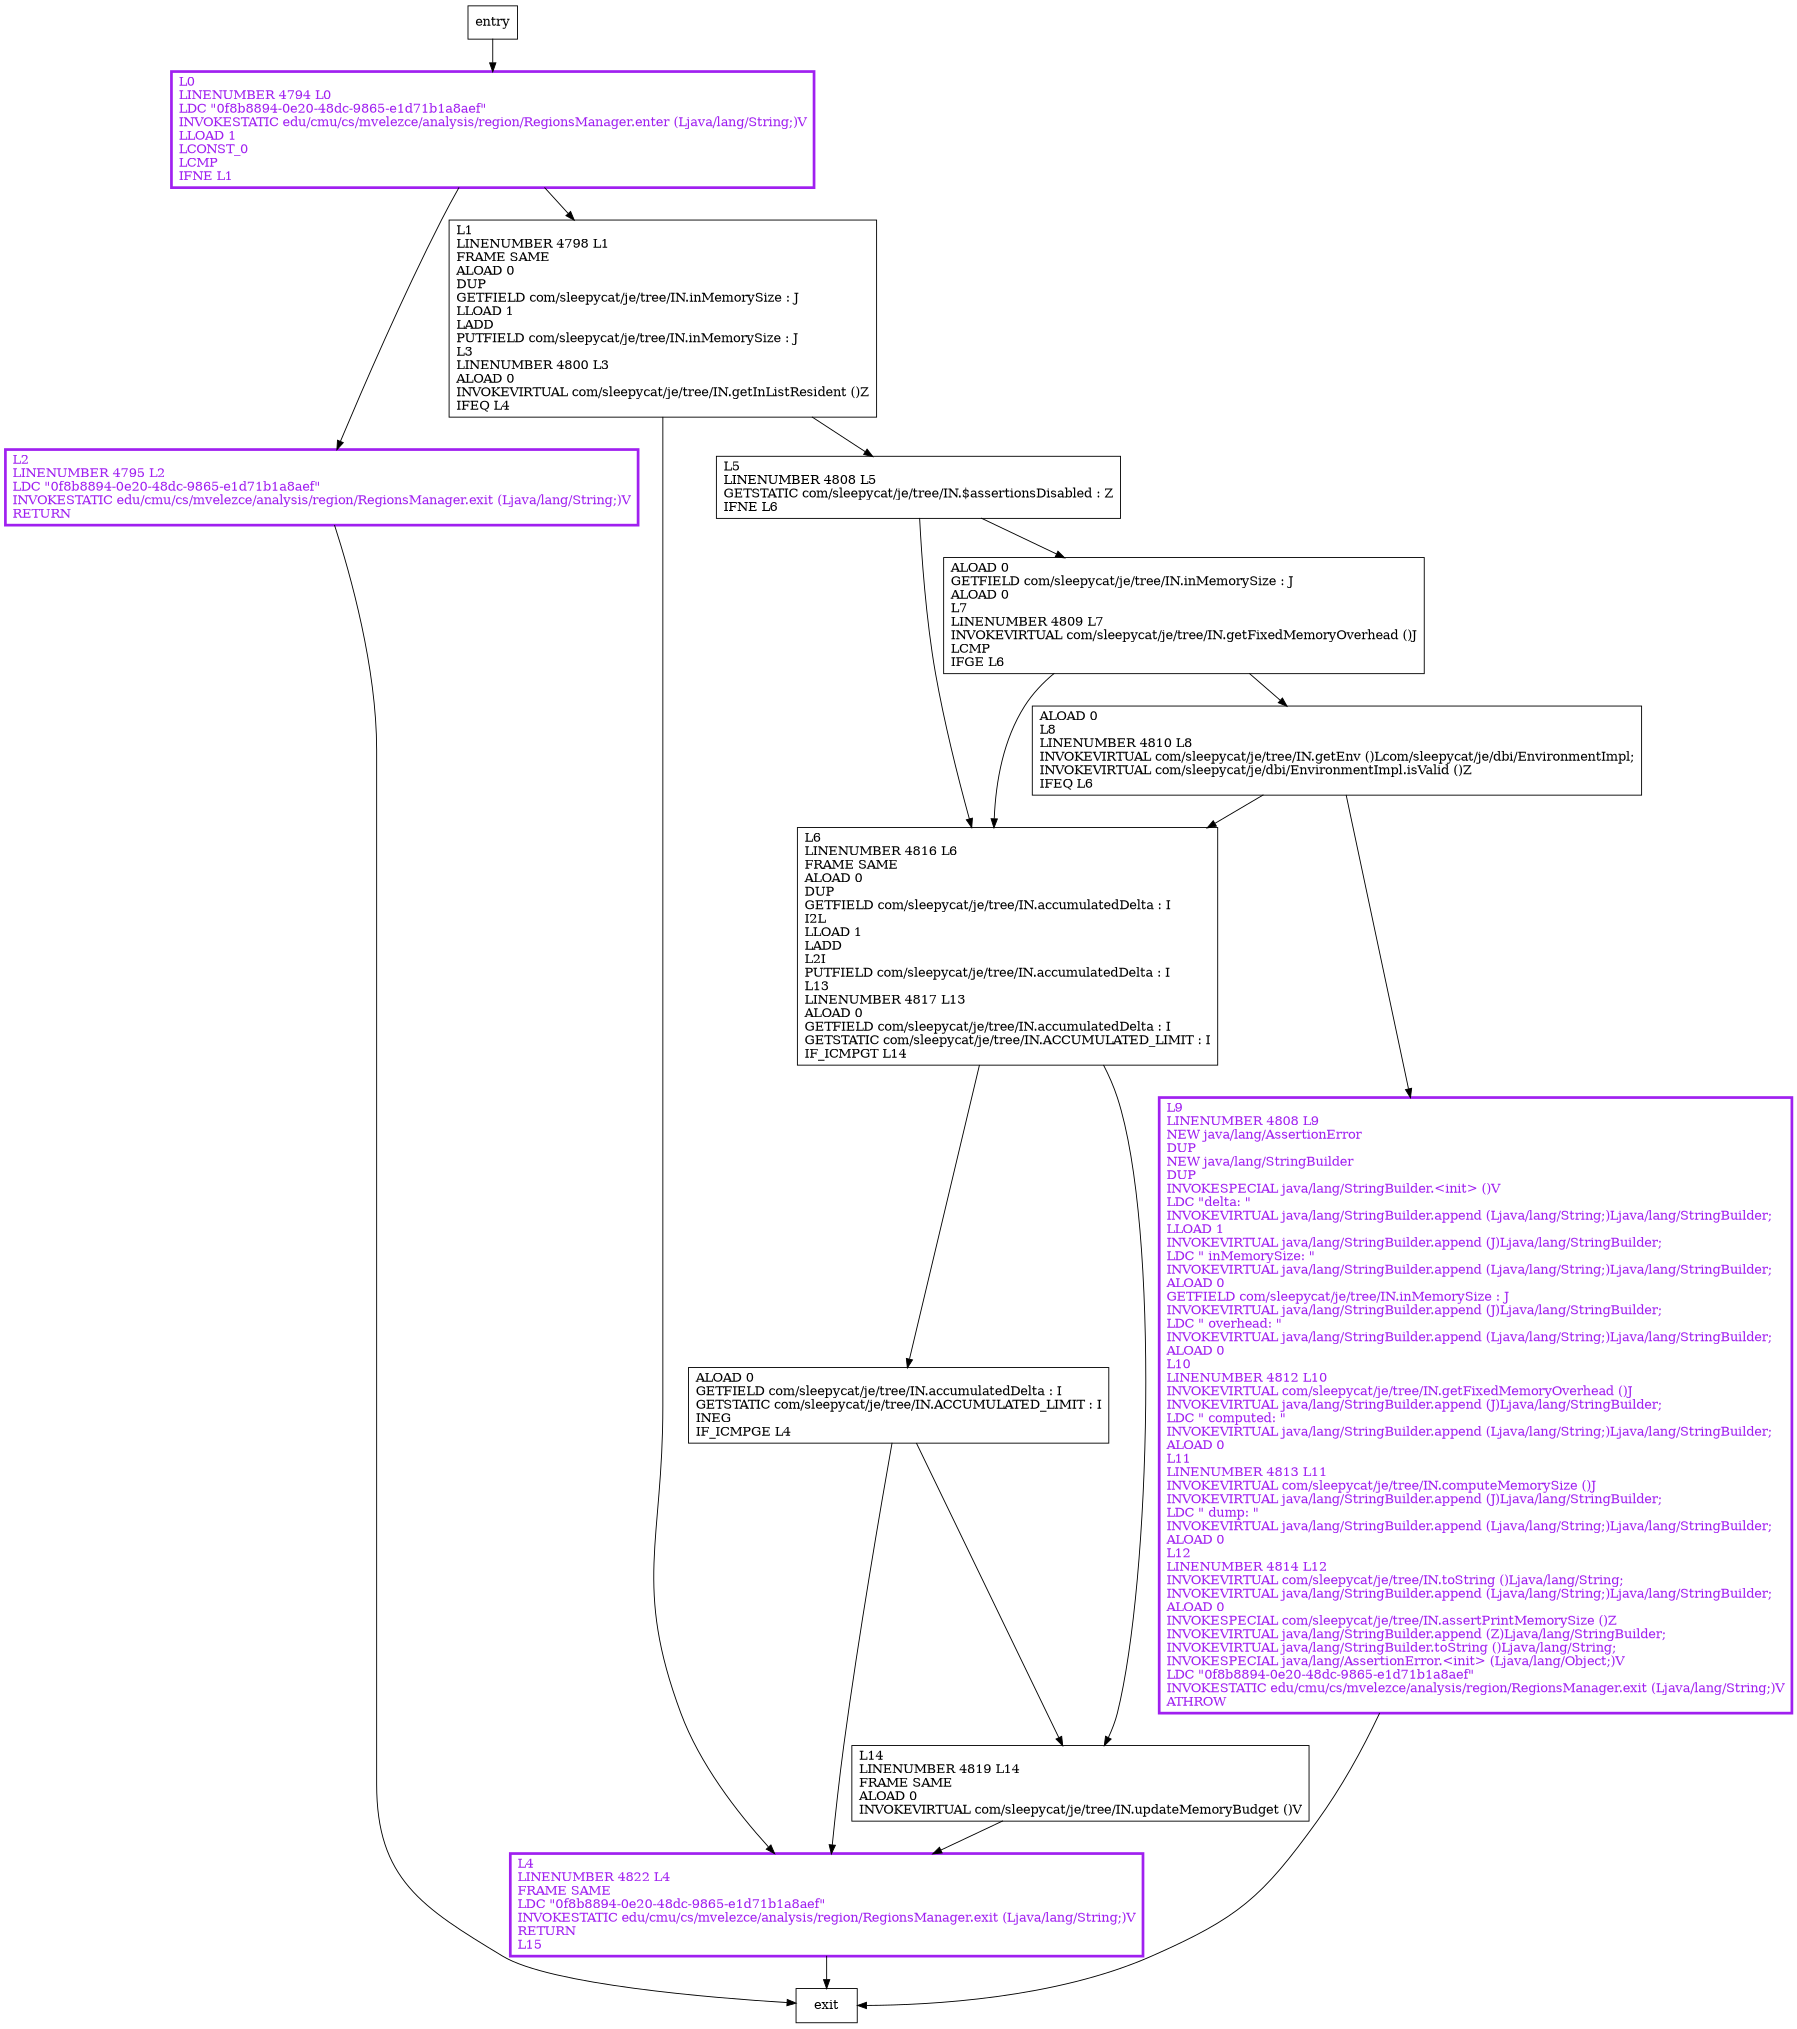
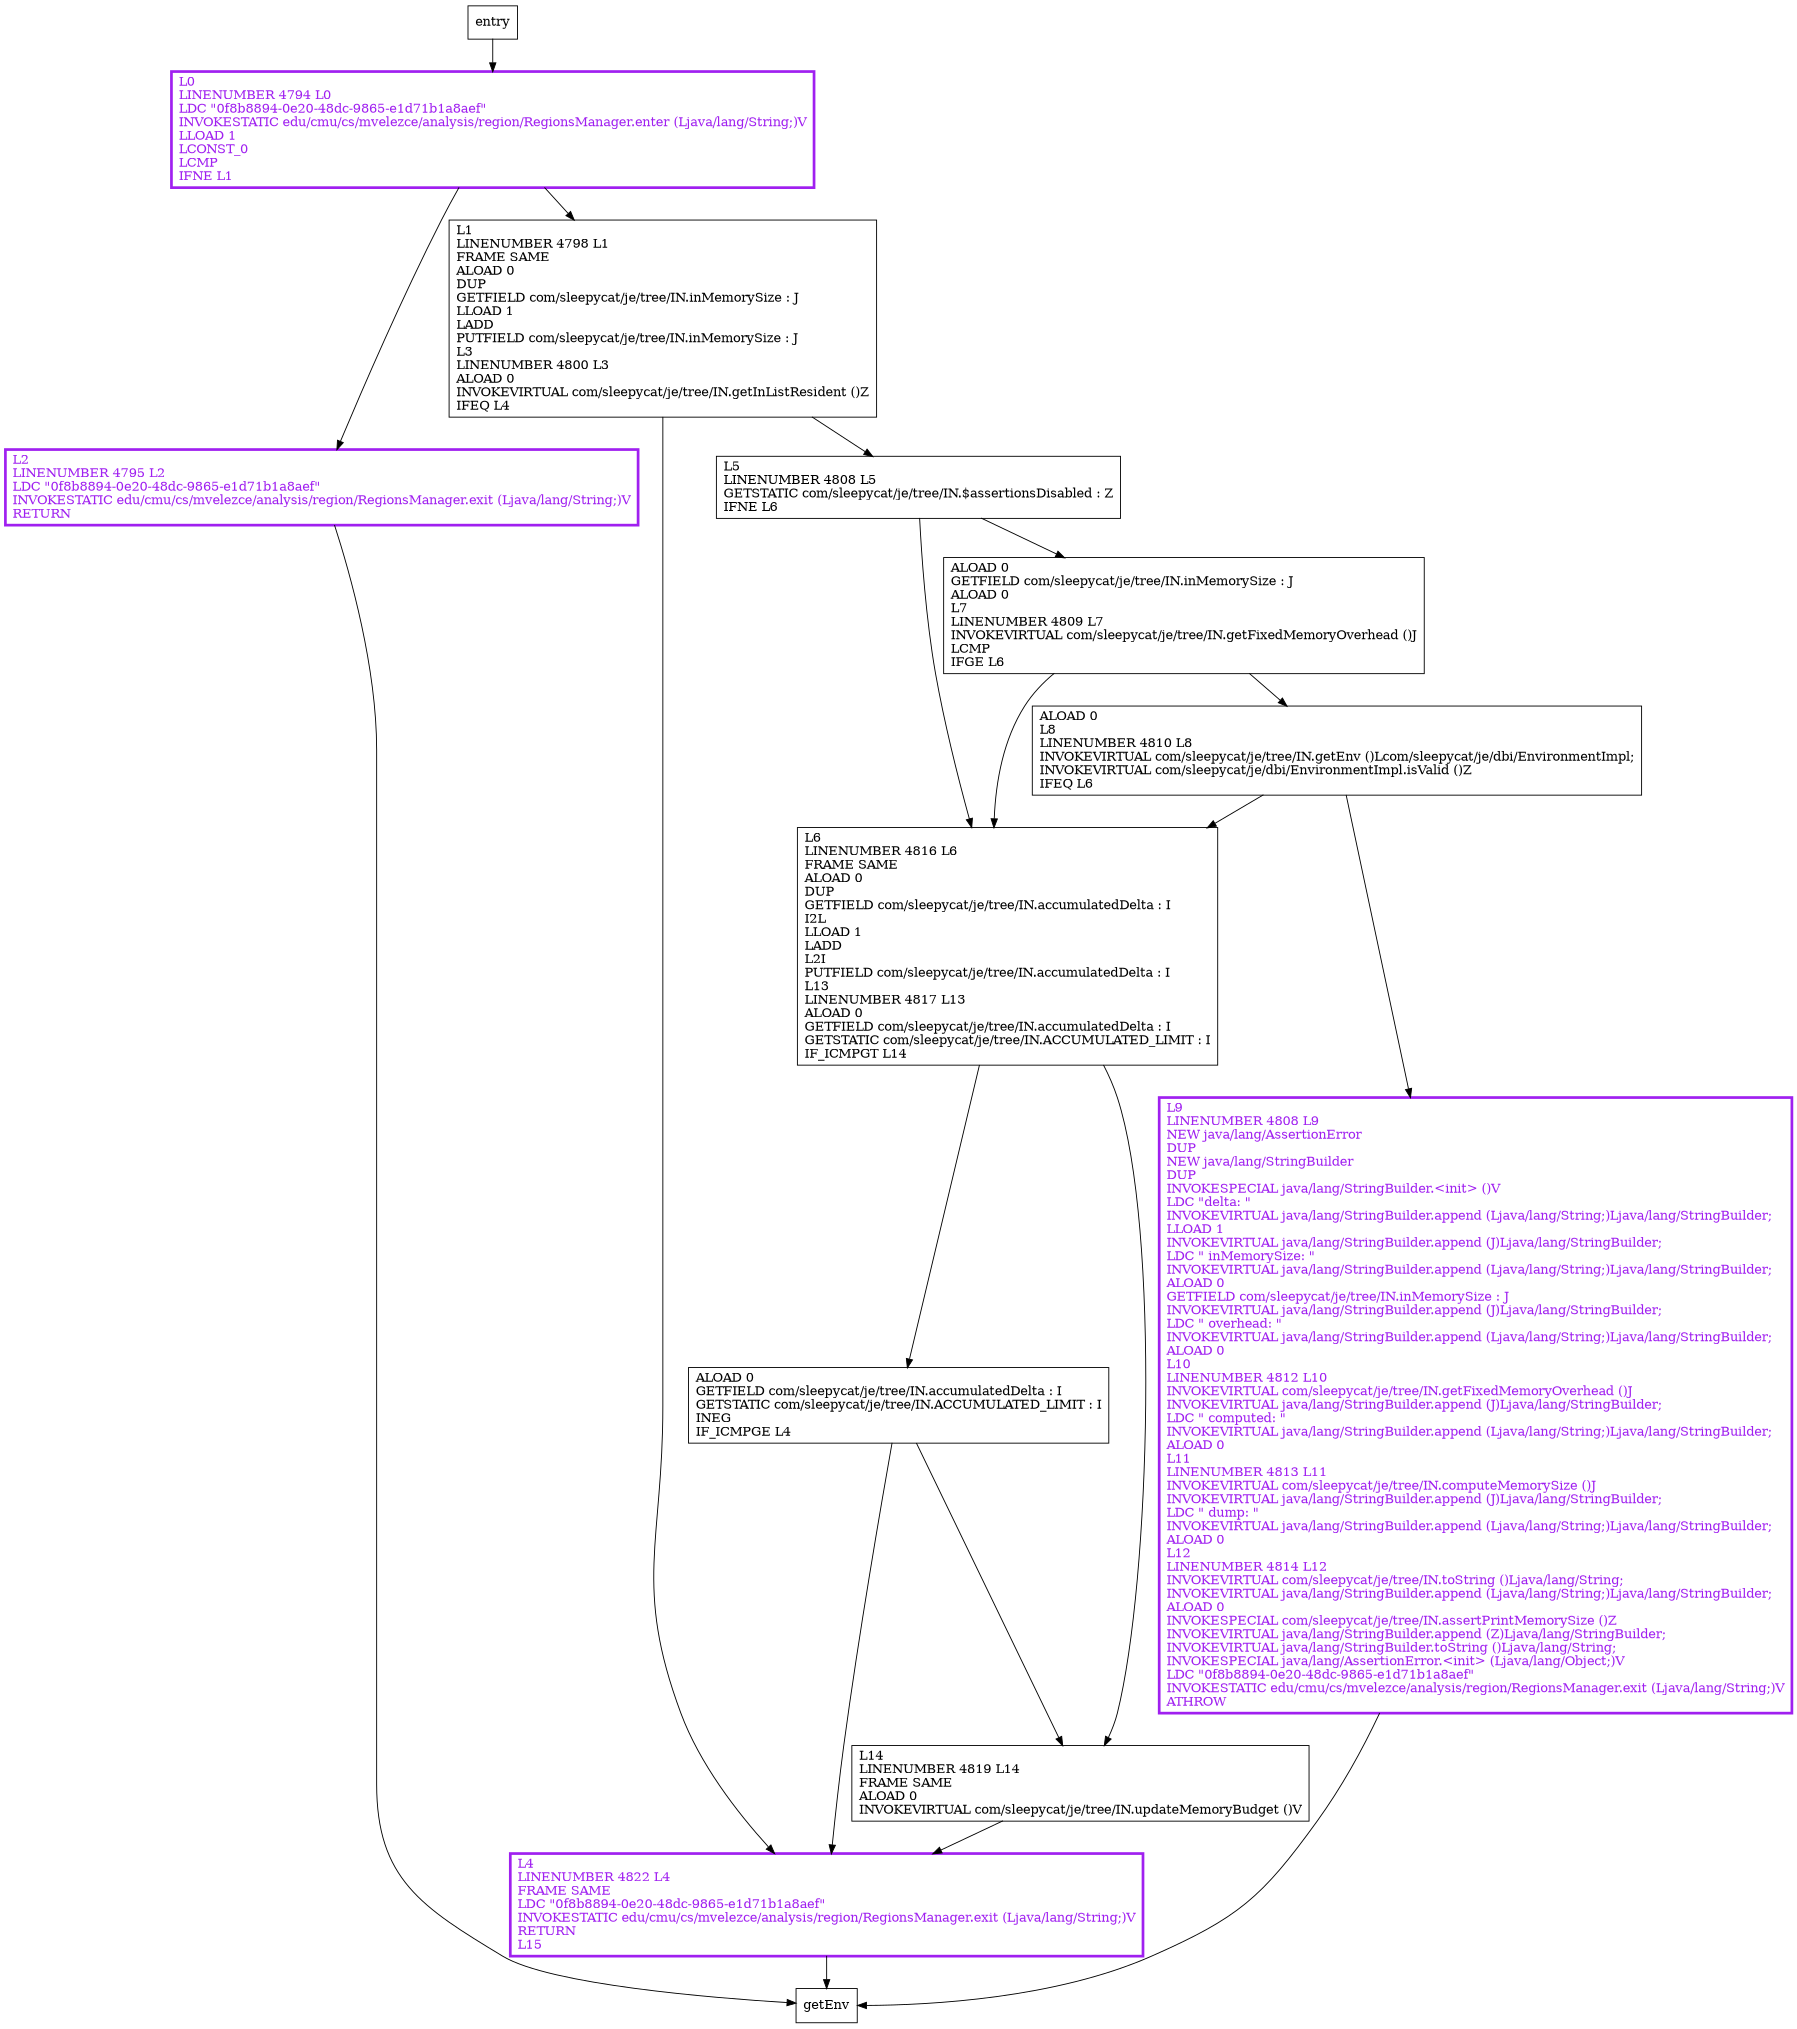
node "exit": label "exit" -> "getEnv"
